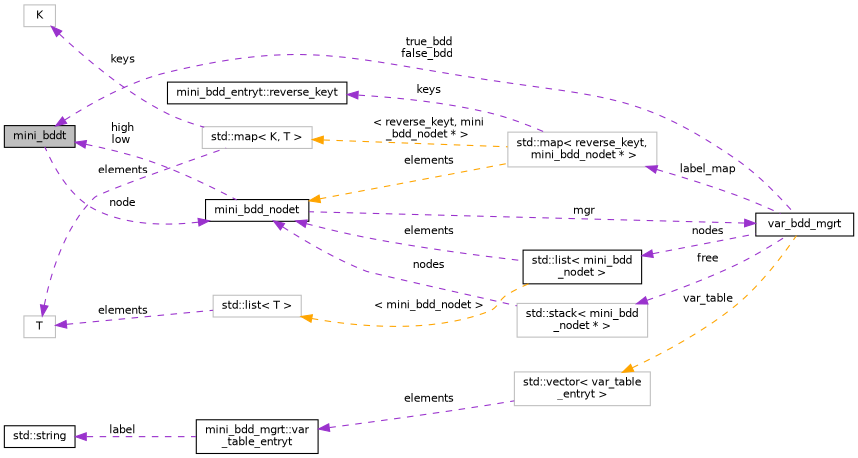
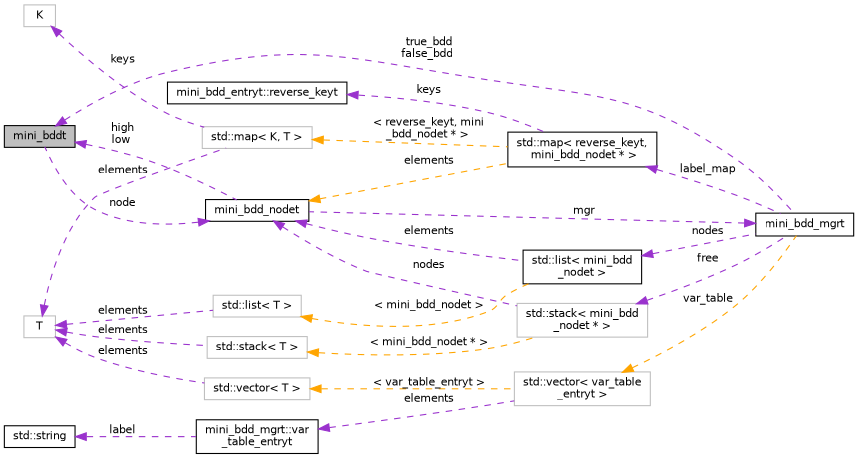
node "std::map< reverse_keyt, mini_bdd_nodet * >": color grey75 -> black
node "var_bdd_mgrt": label "var_bdd_mgrt" -> "mini_bdd_mgrt"
node "std::stack< T >": added
node "std::vector< T >": added
